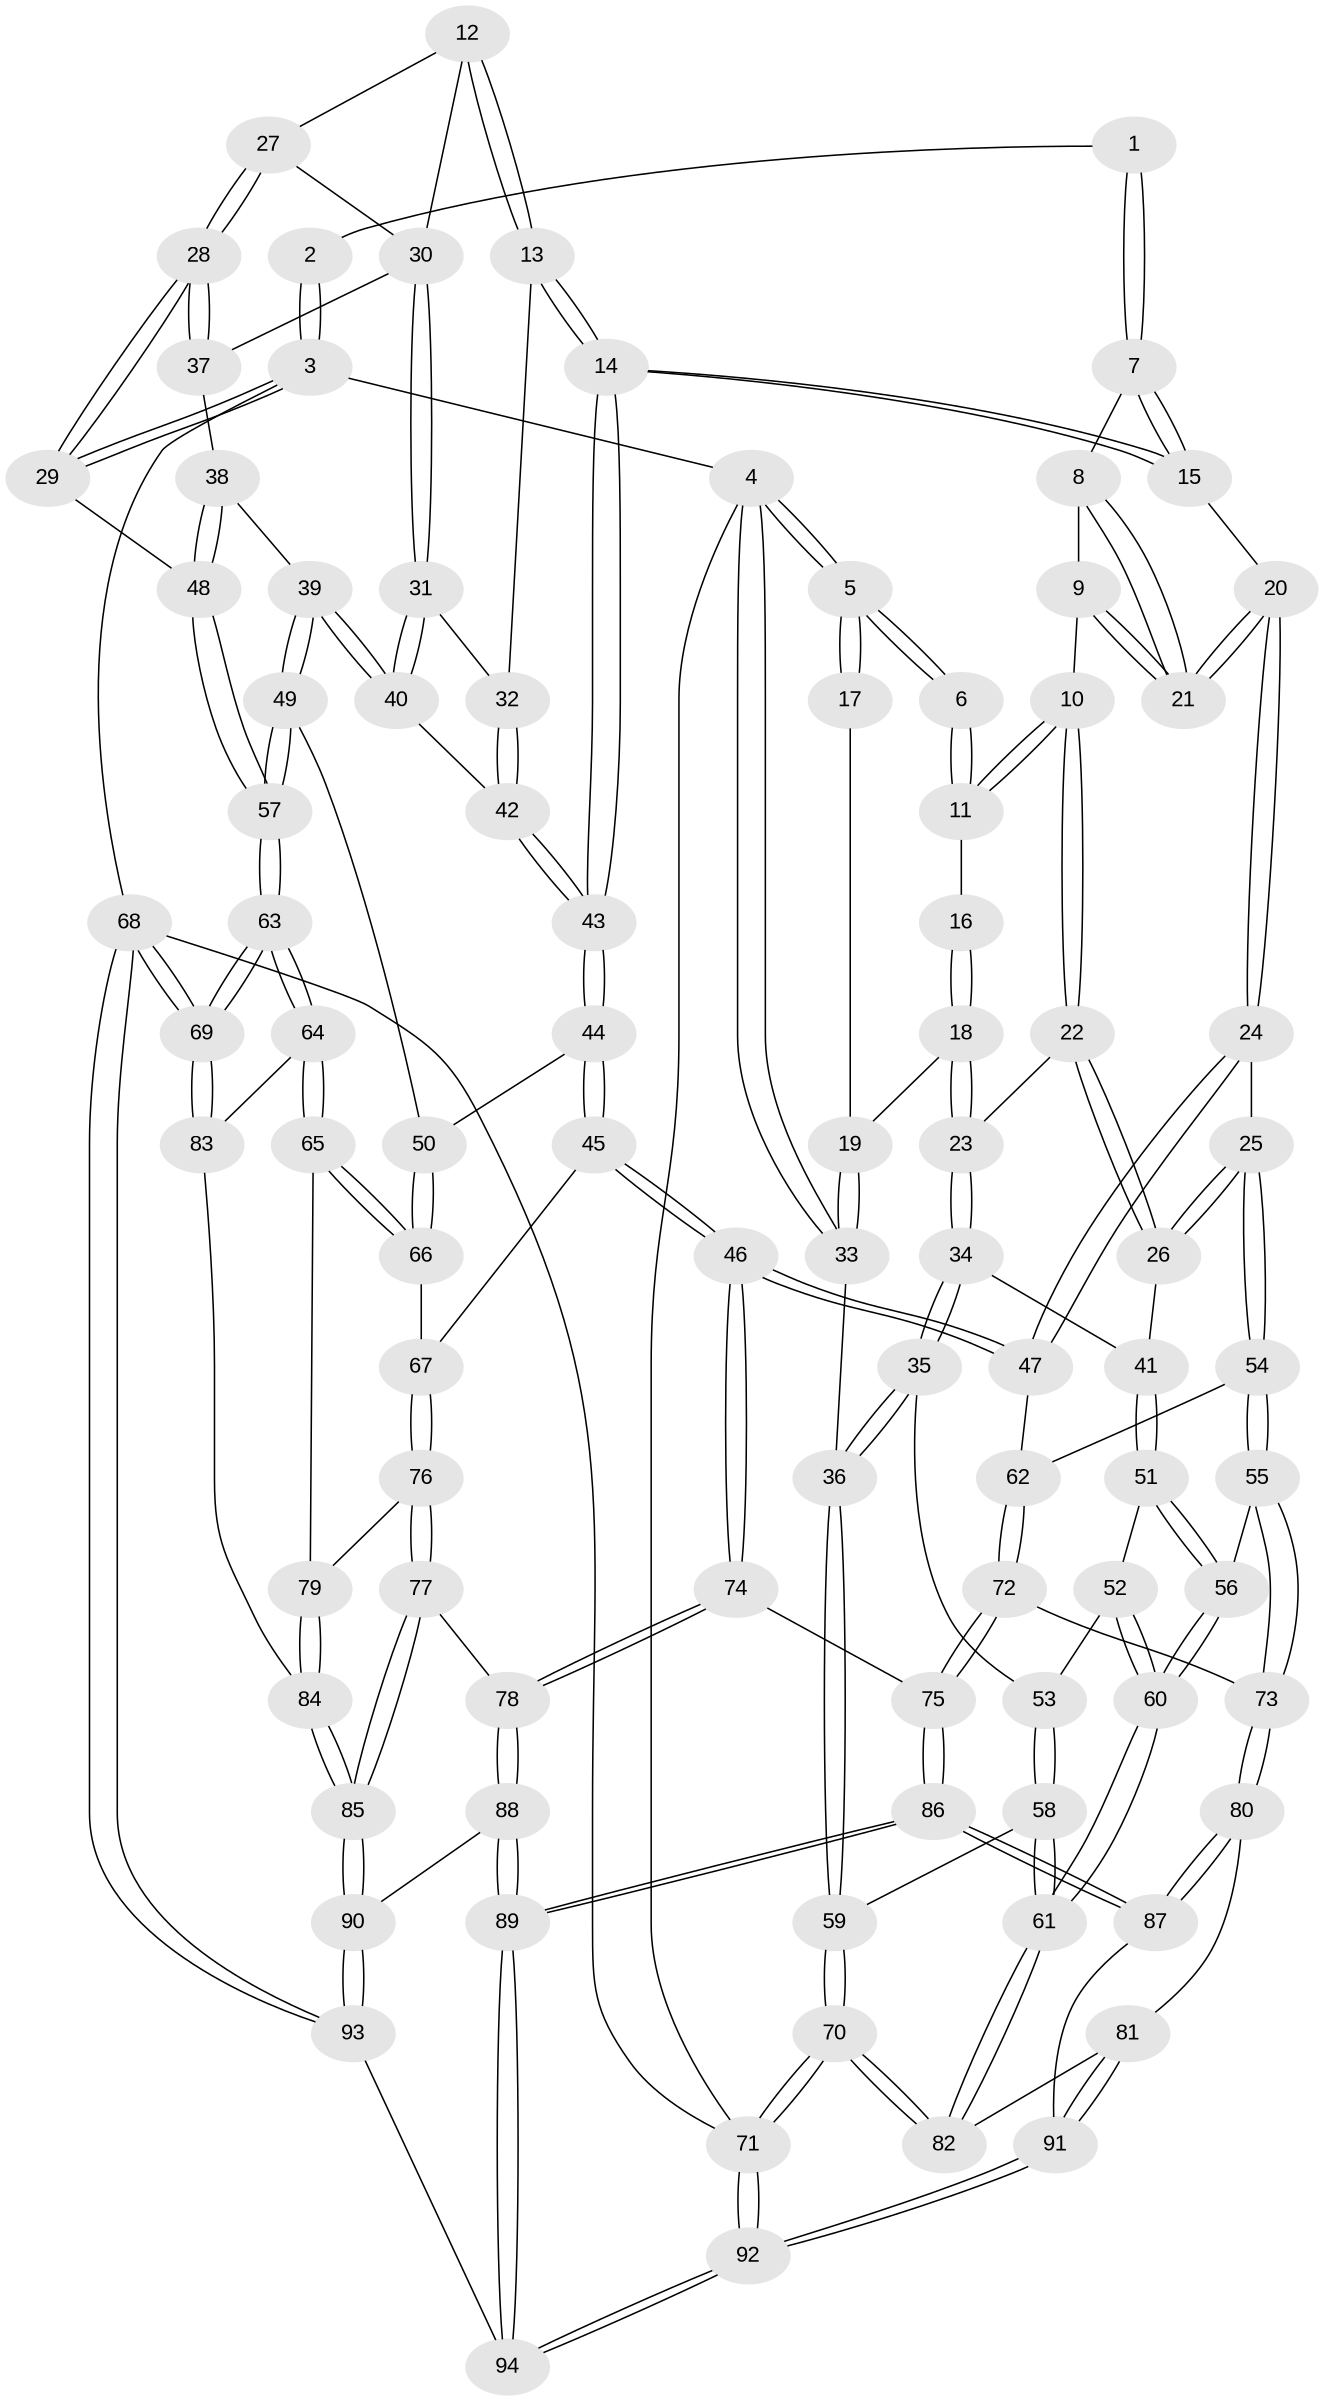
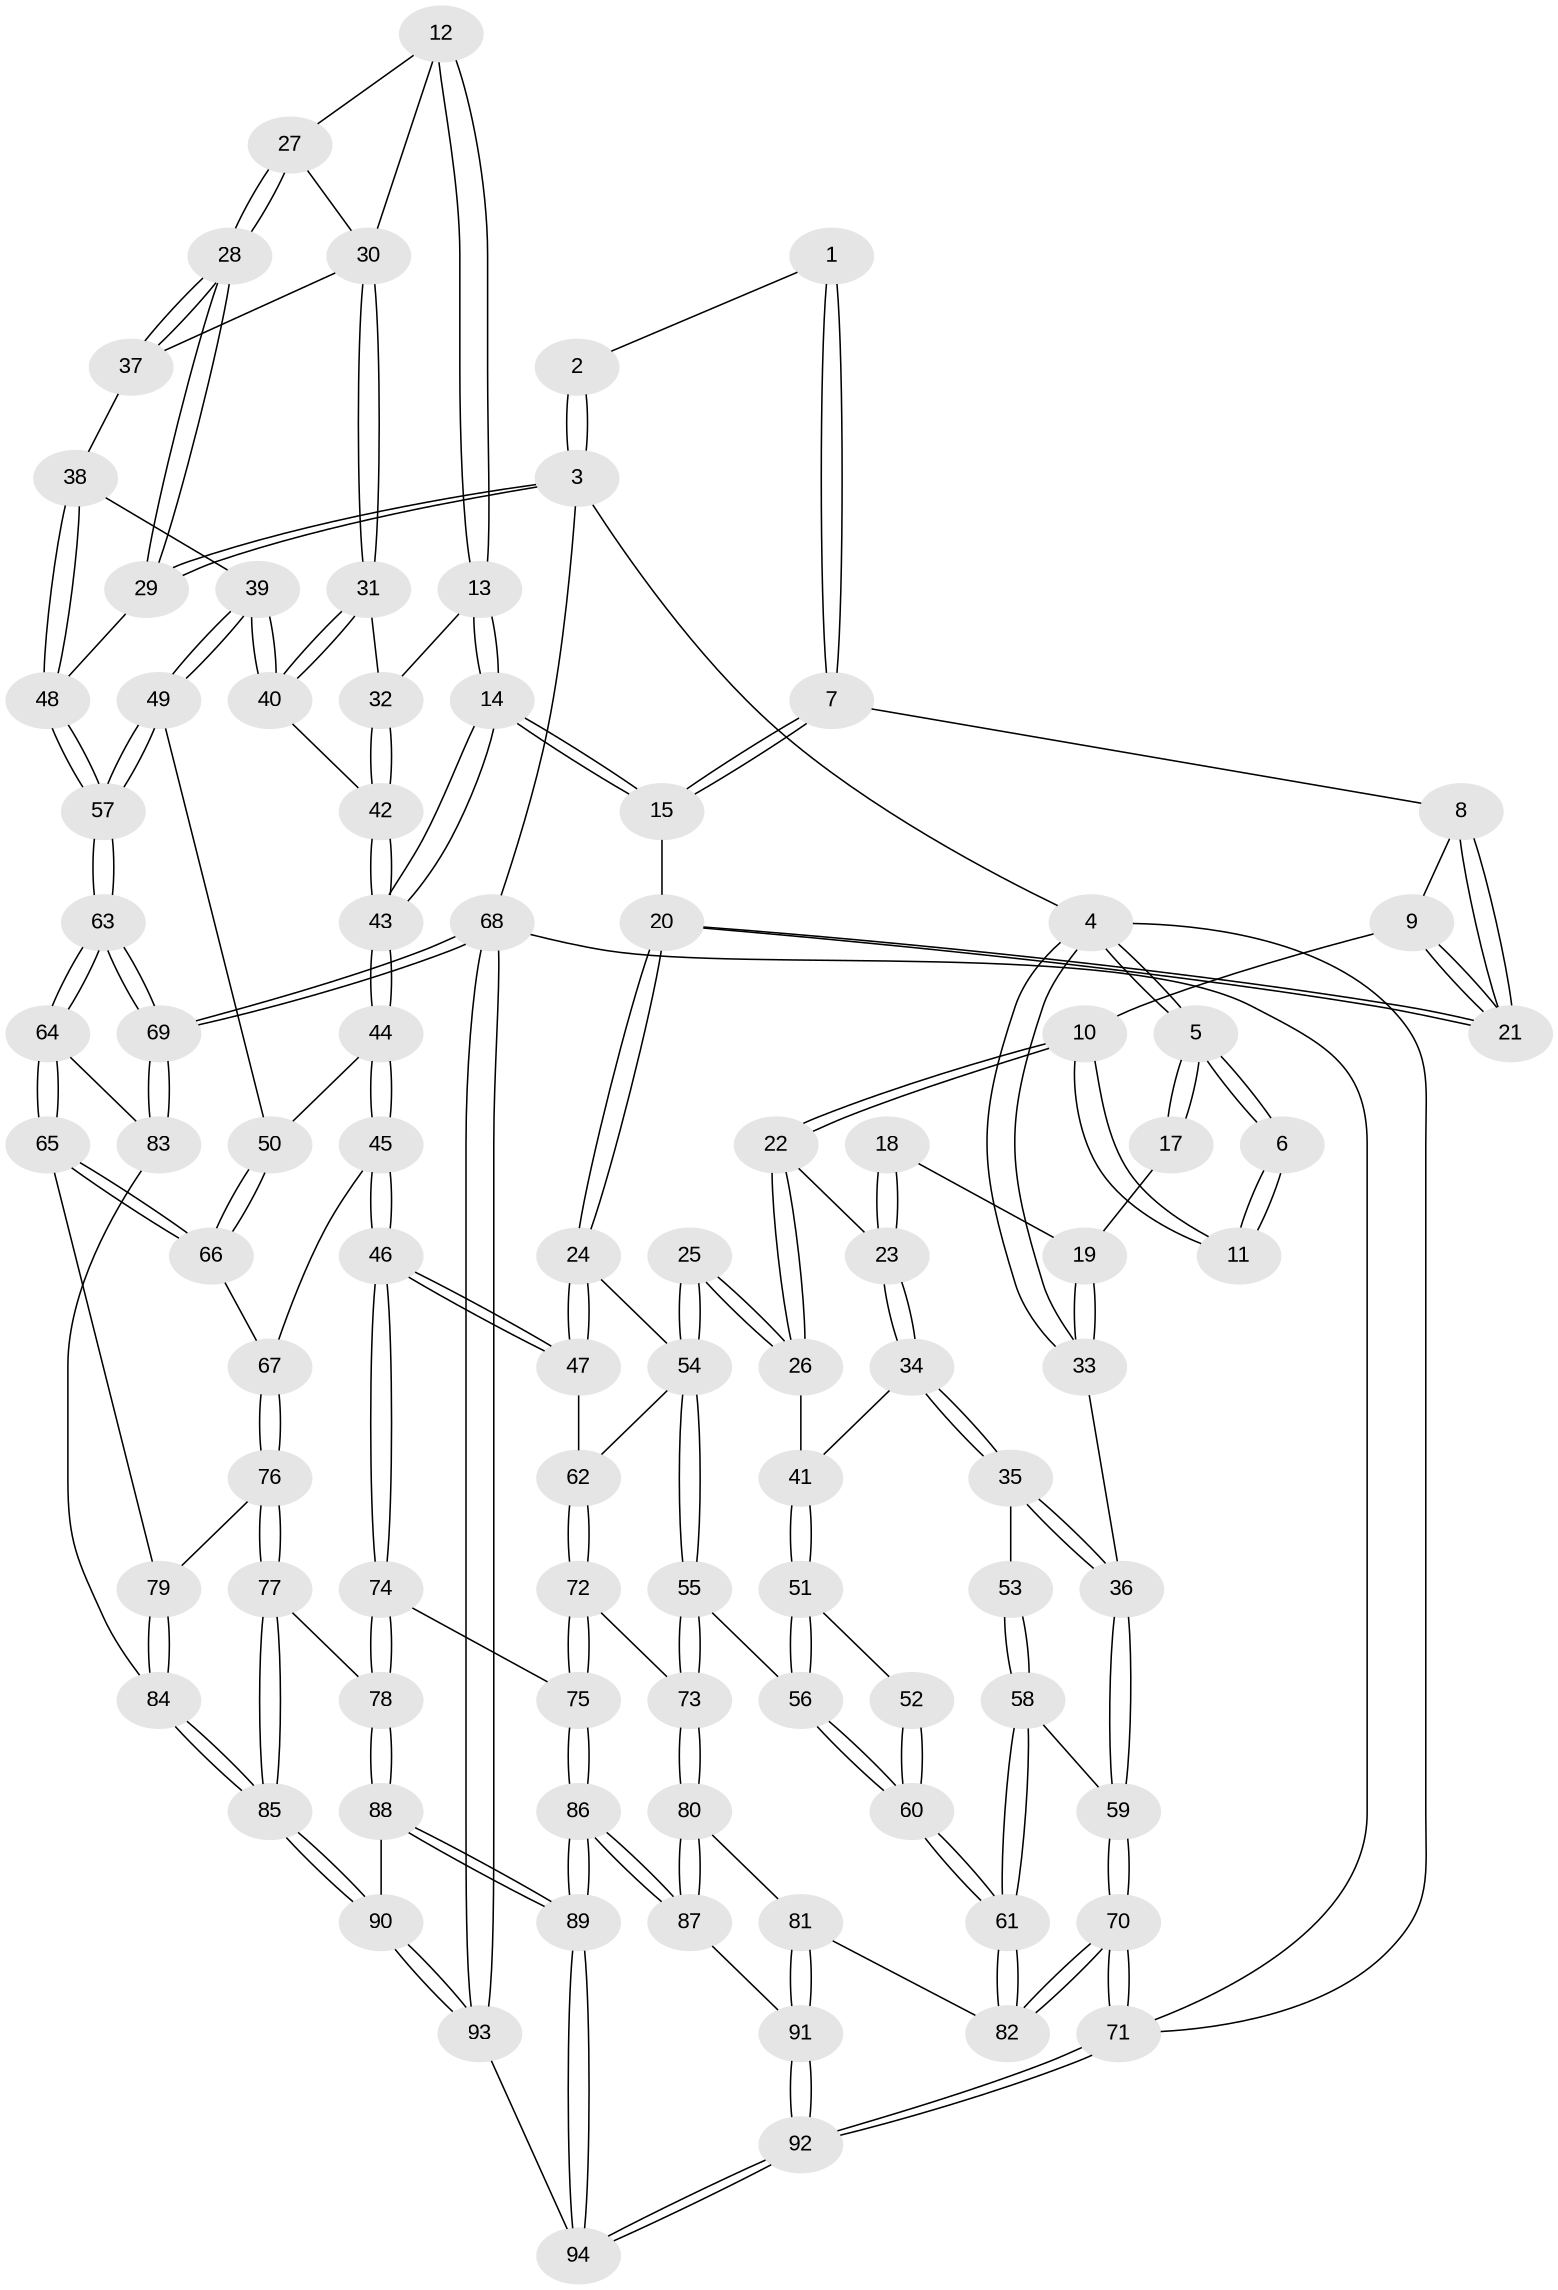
node "16": removed
edge "24" -- "25": now "24" -- "54"
edge "52" -- "53": removed
